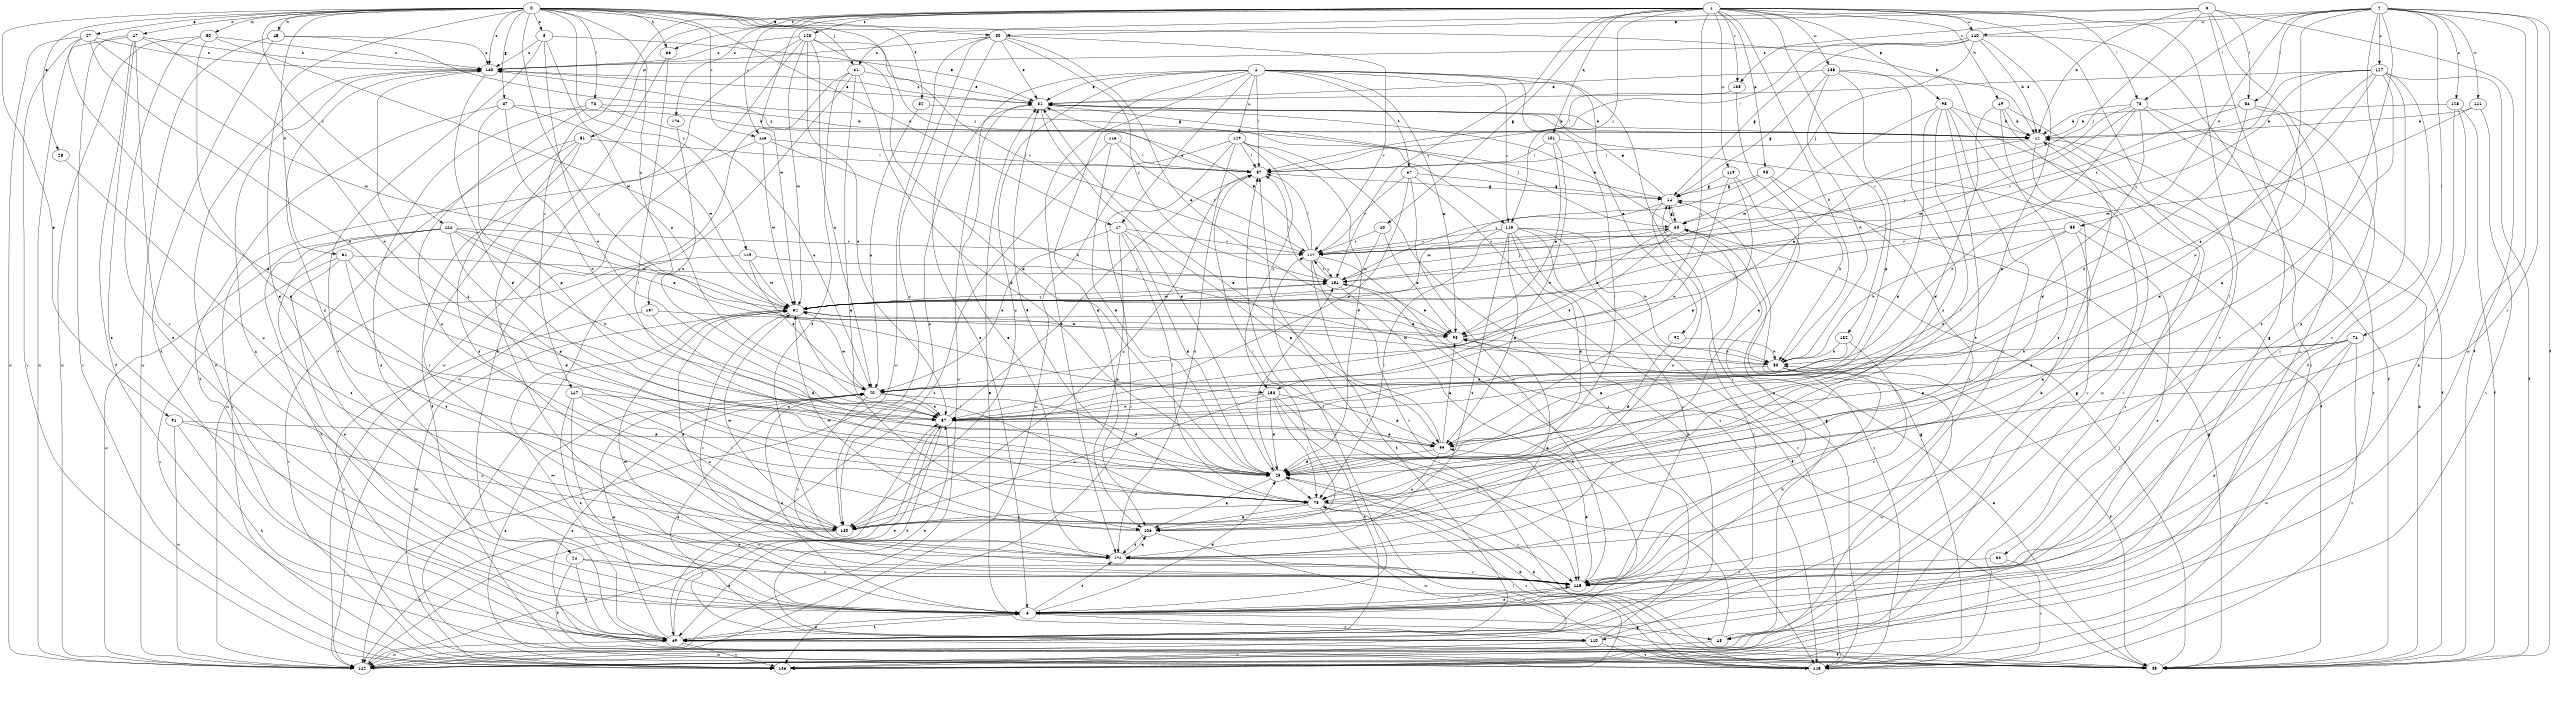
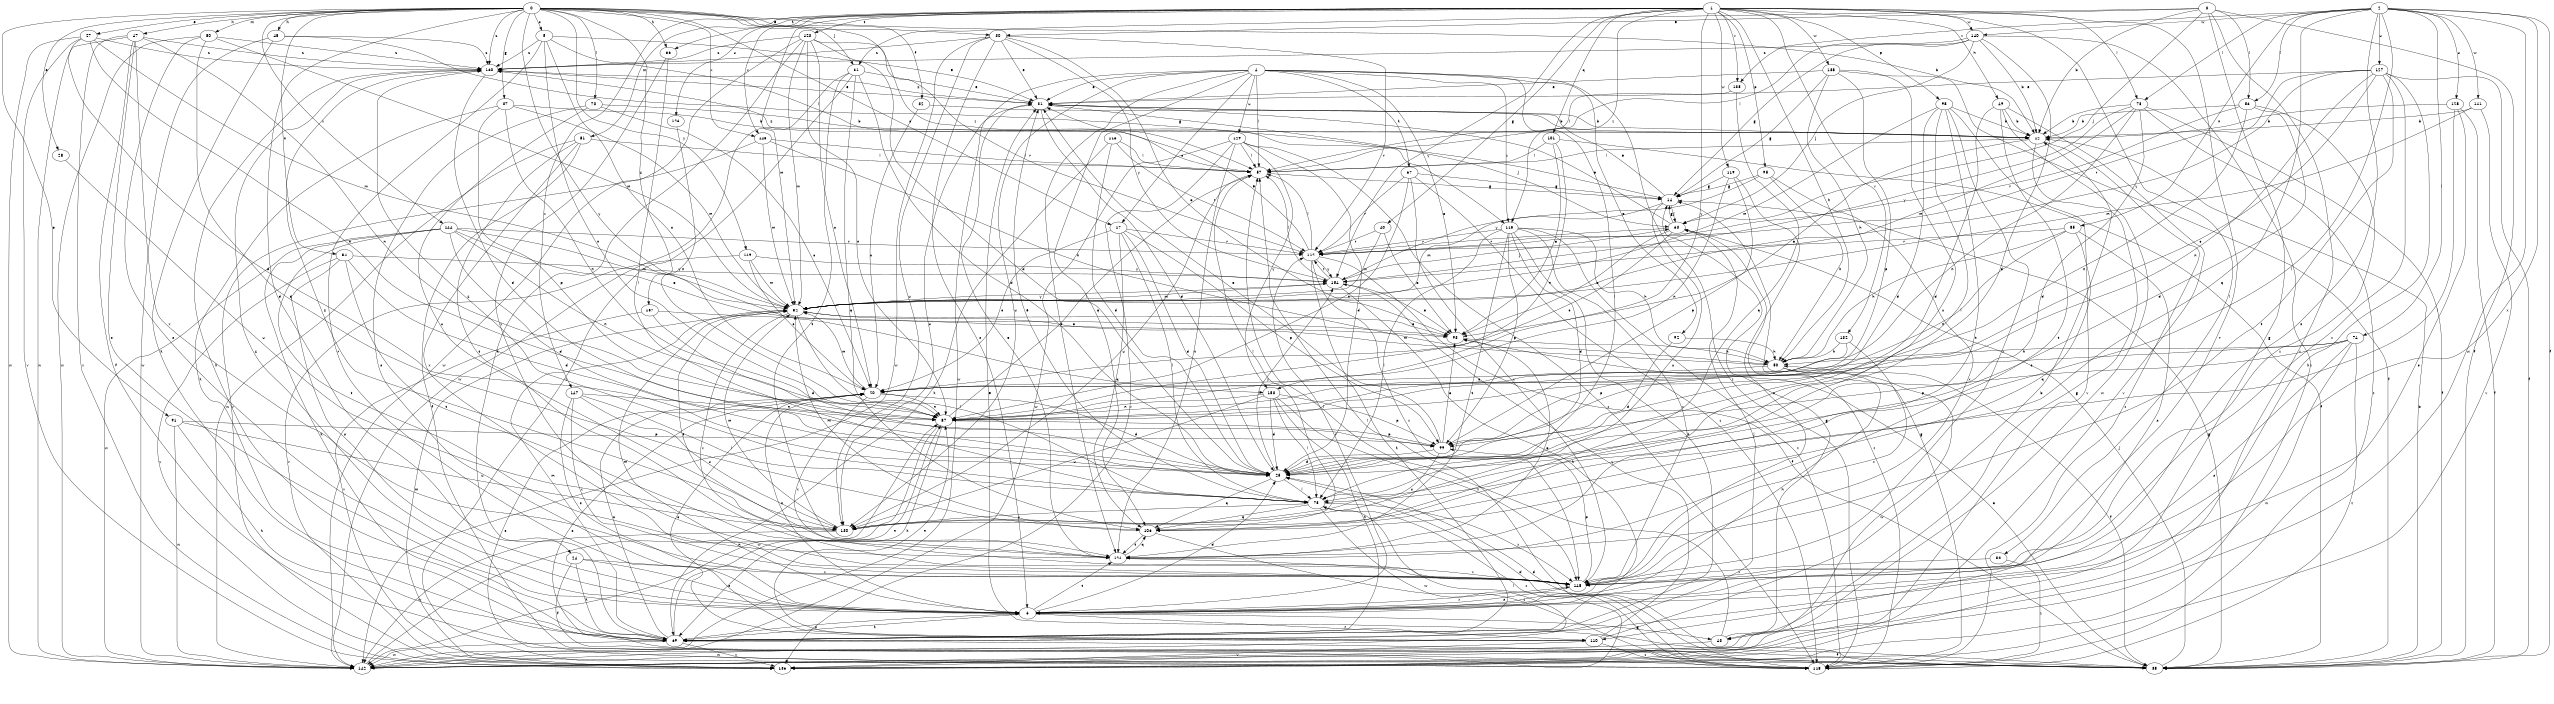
node "123": label "123" -> "423"
edge "5" -> "57": added, label "i"
